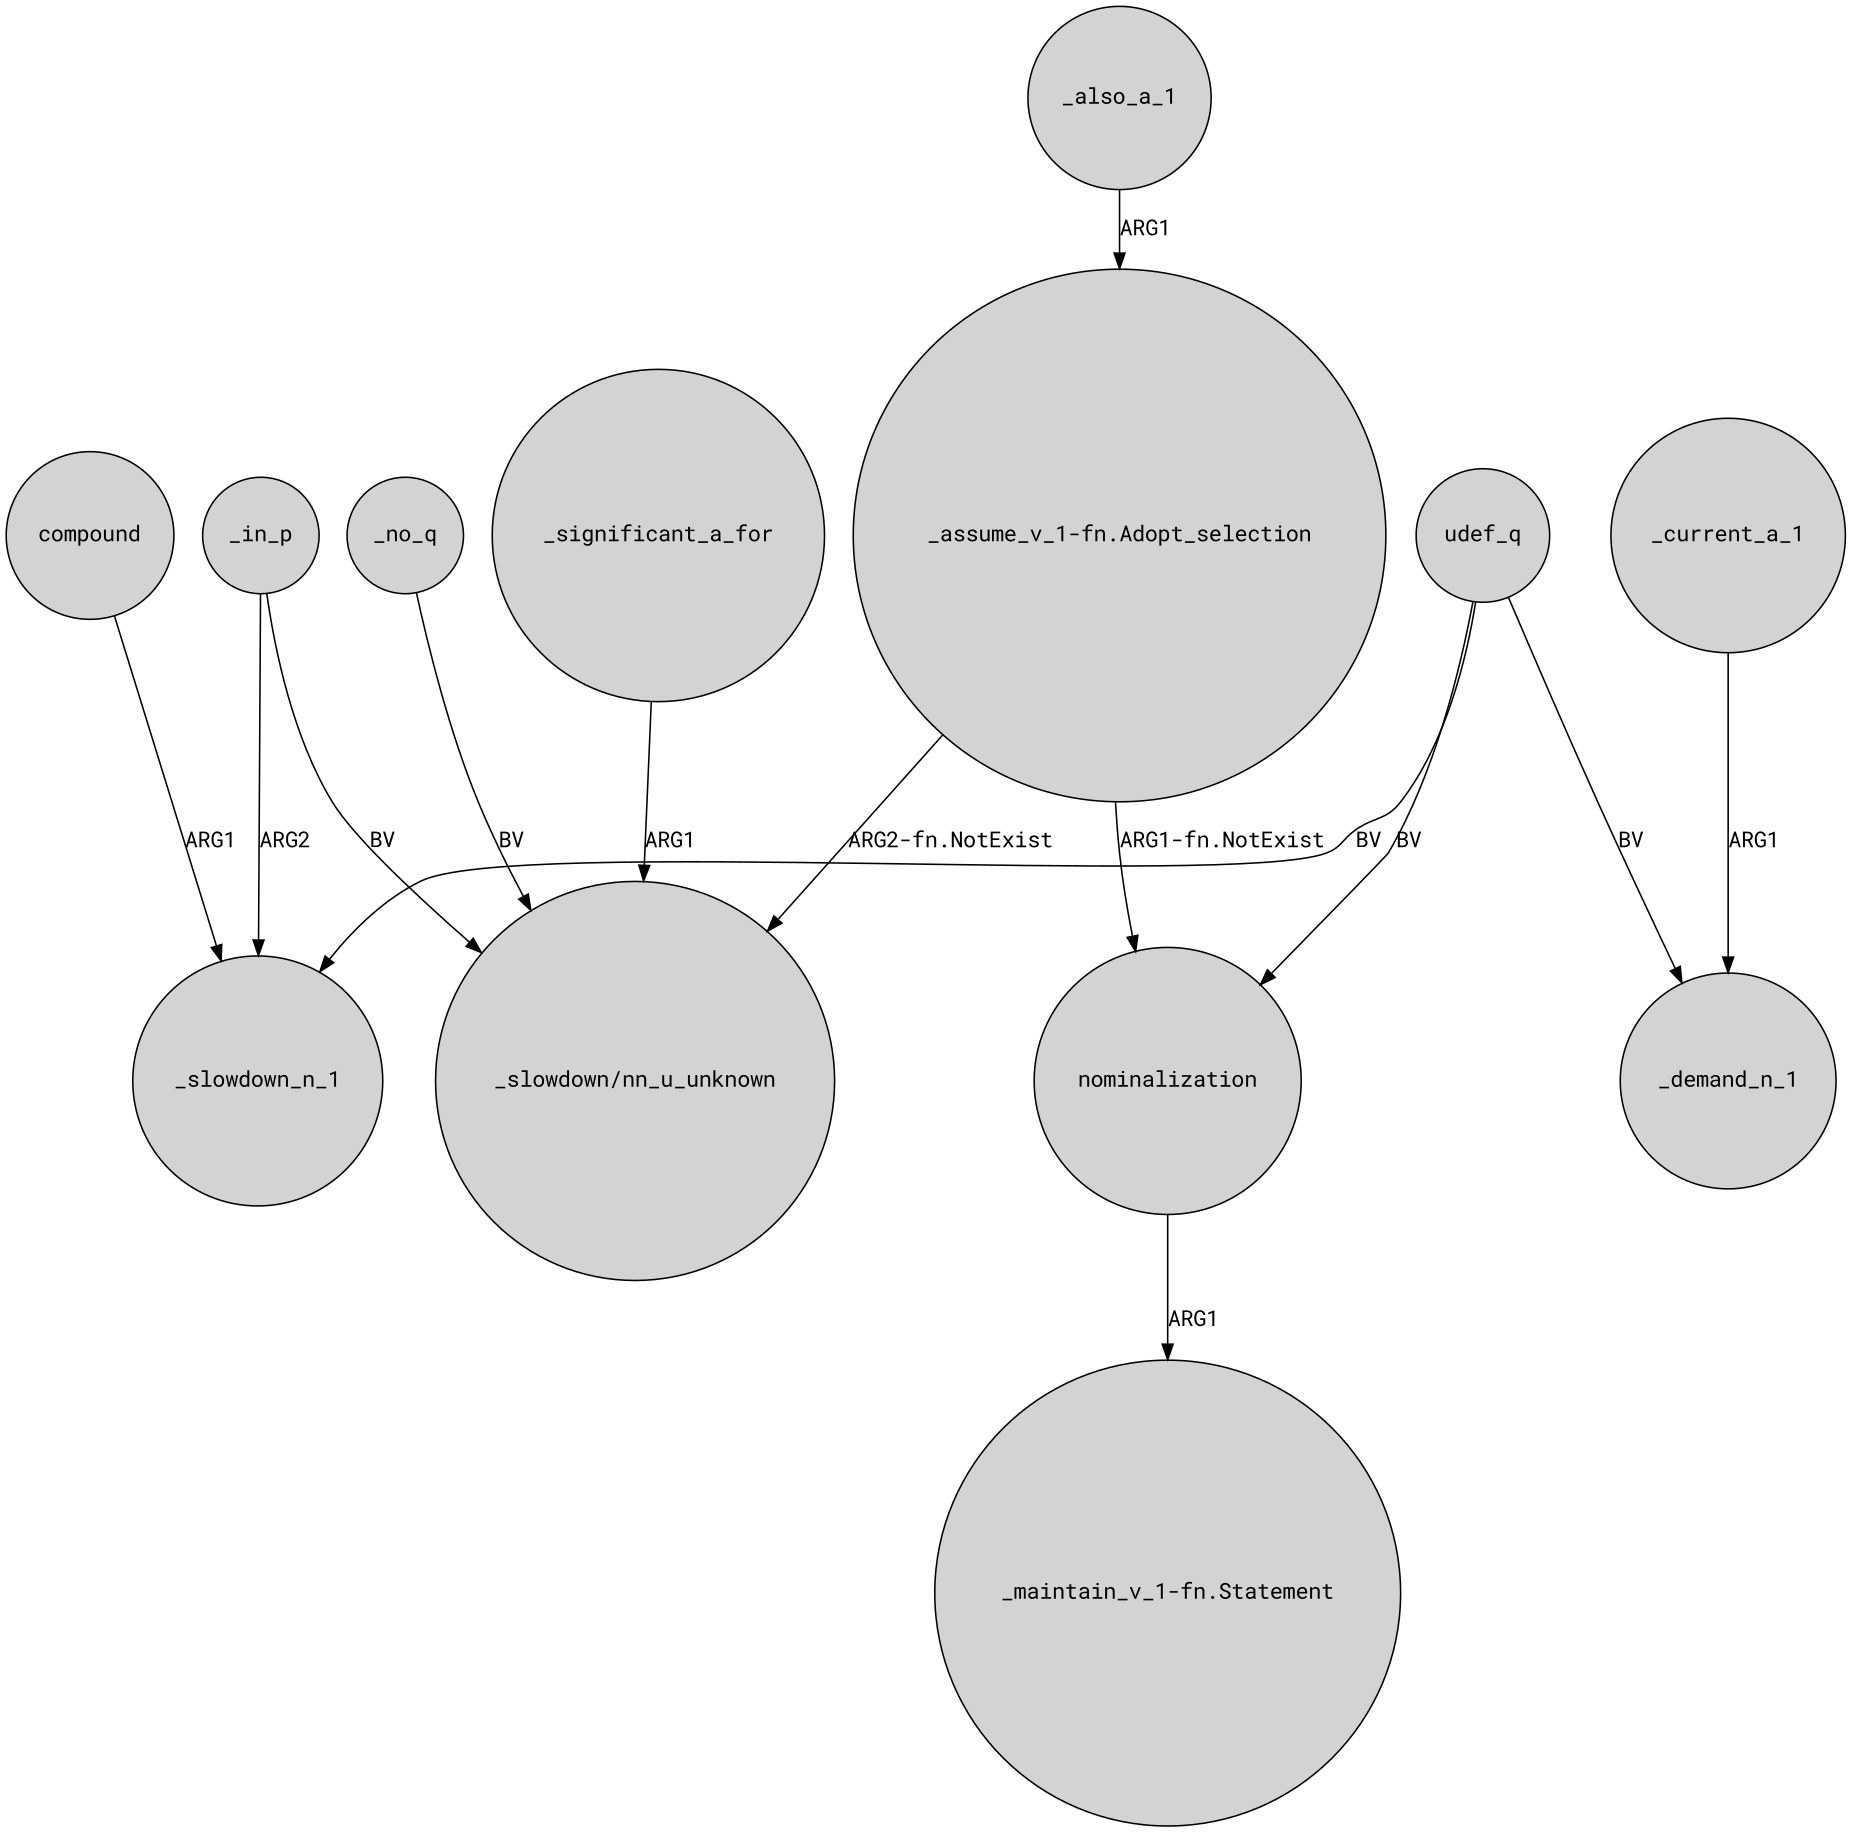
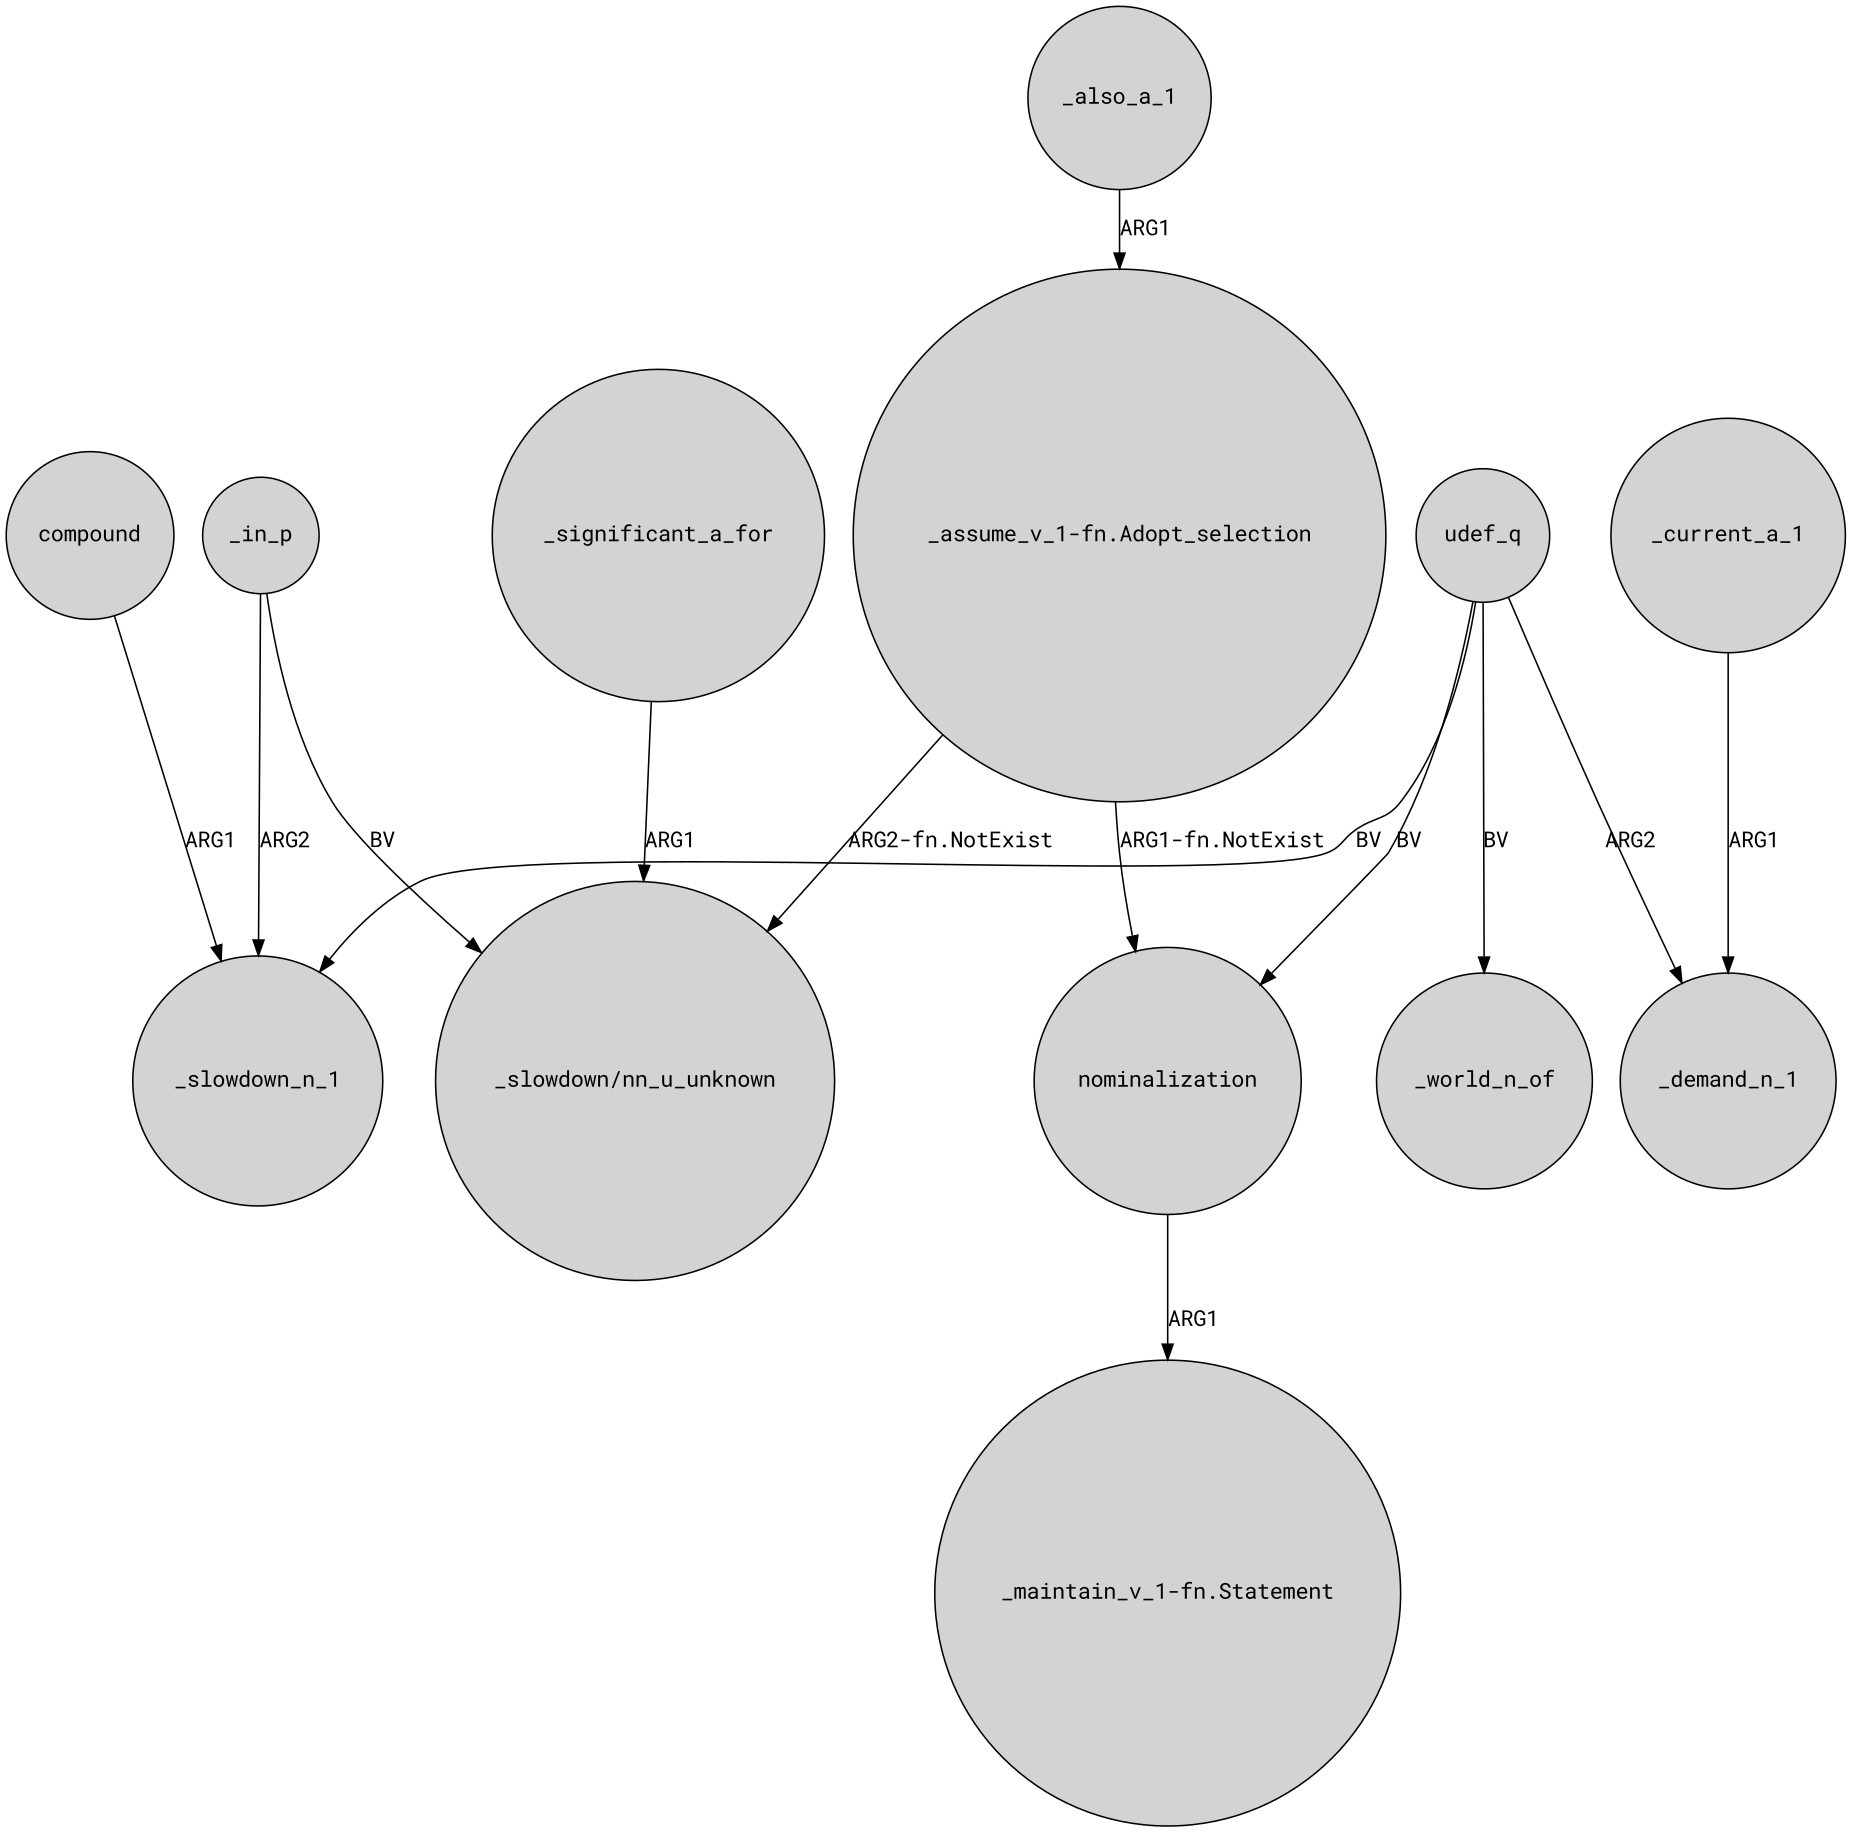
node "_no_q": removed
edge "udef_q" -> "_demand_n_1": label "BV" -> "ARG2"
node "_world_n_of": added
